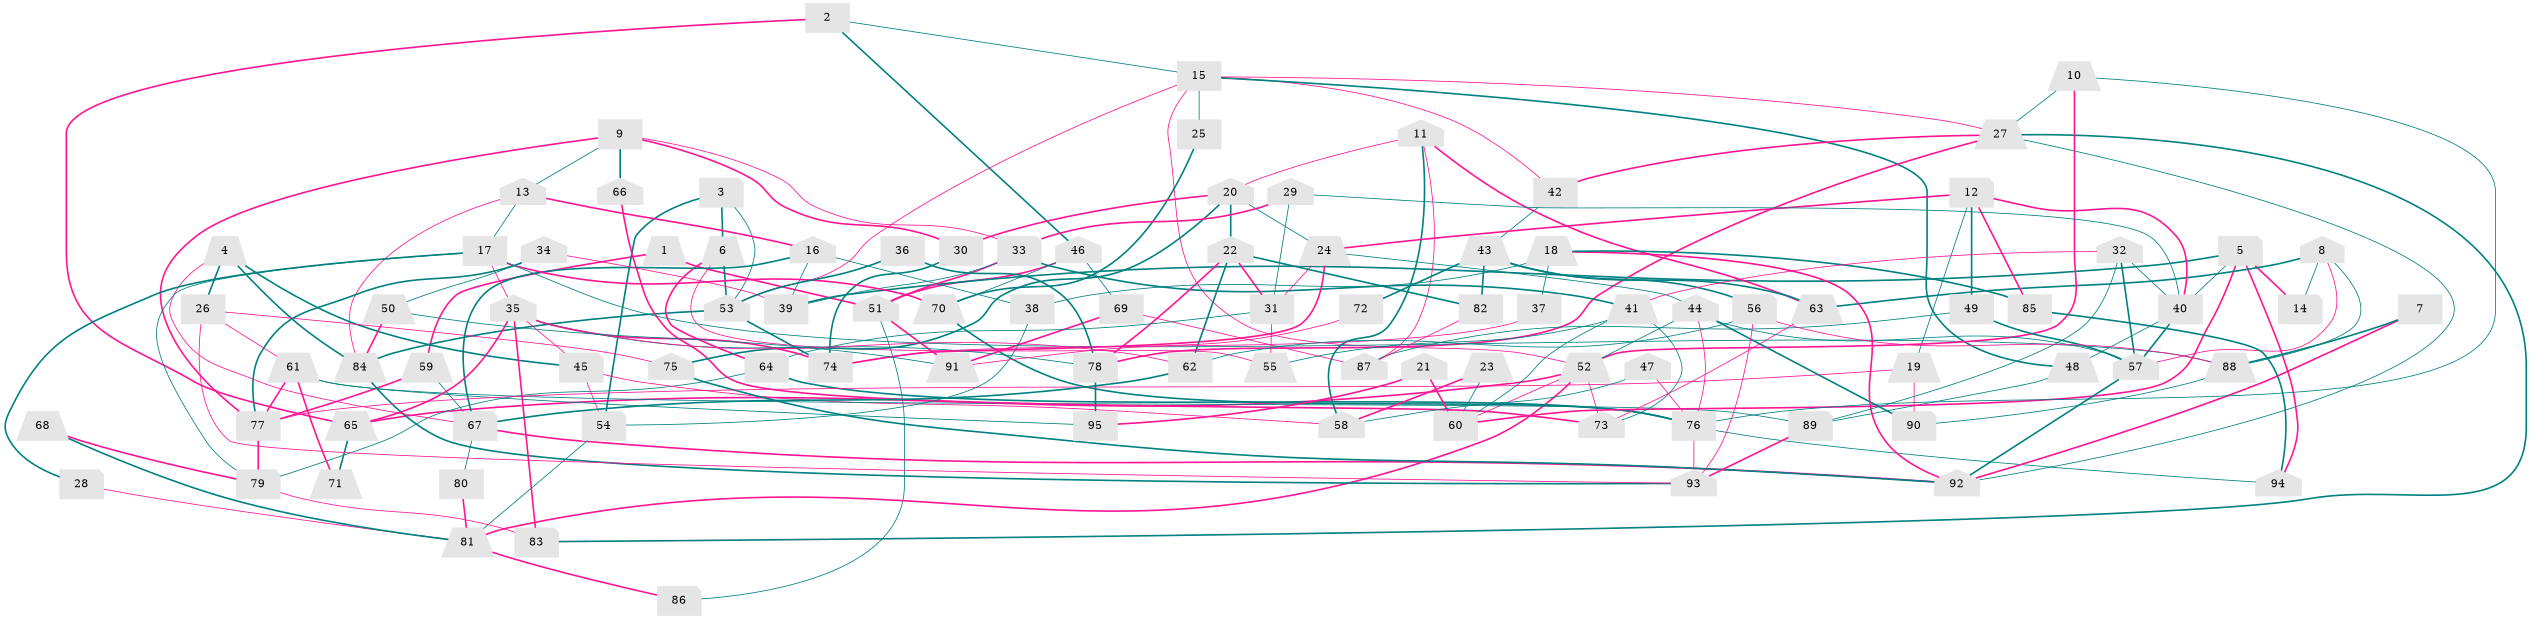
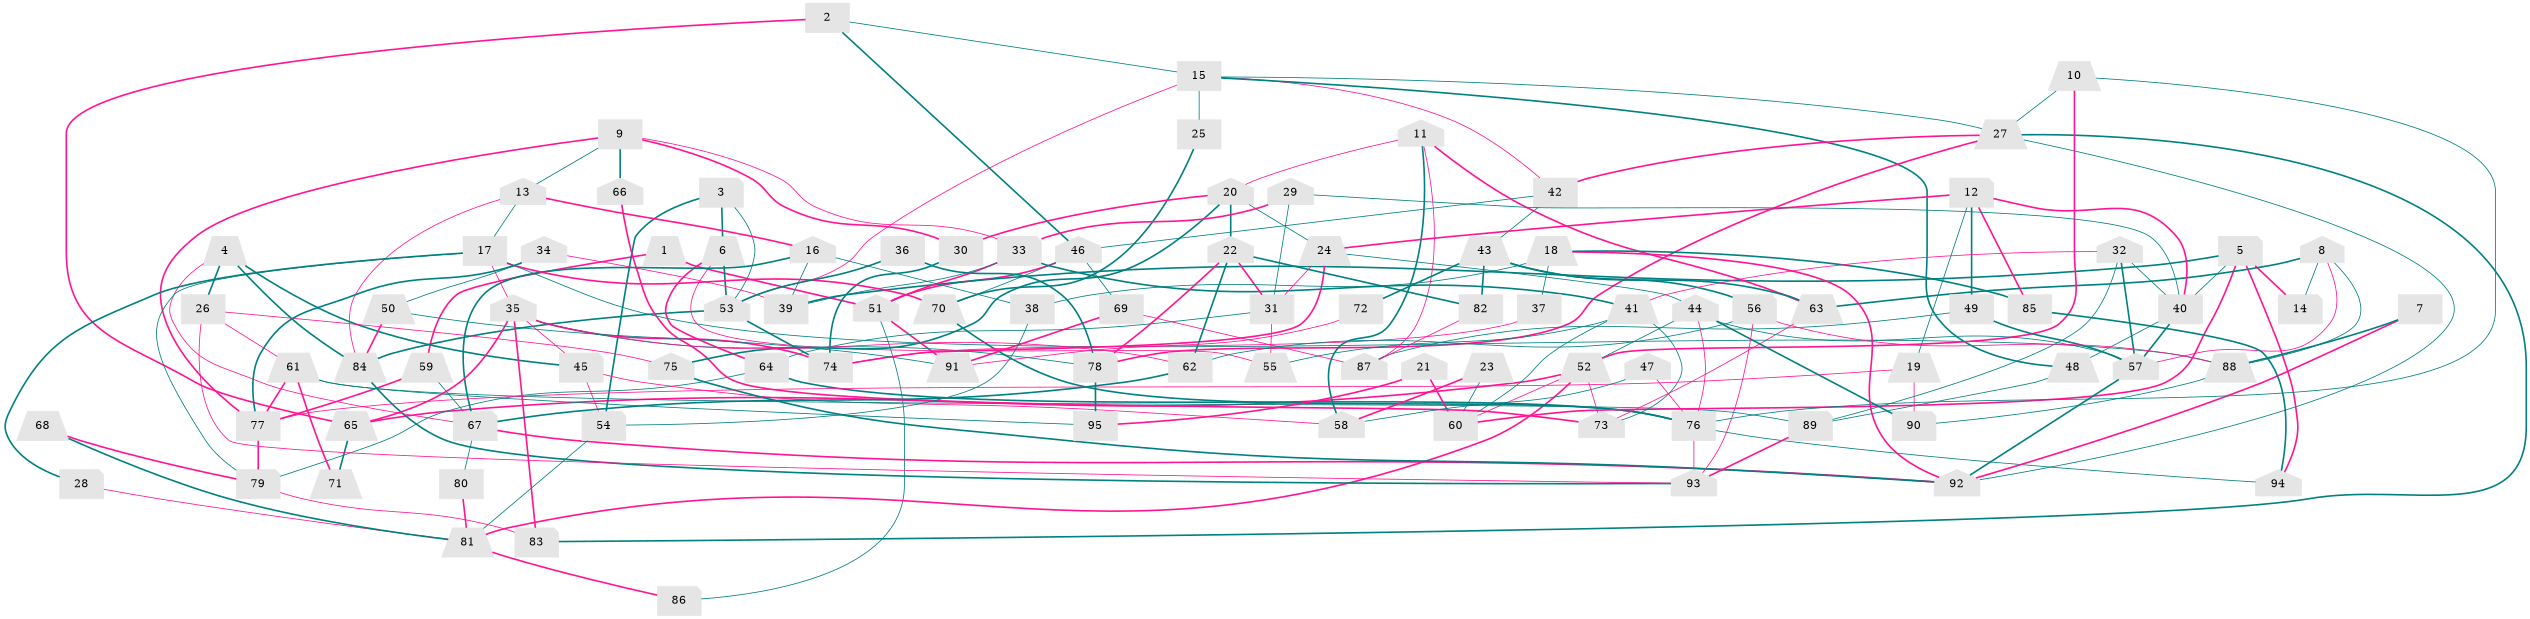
edge "15" -- "27": color deeppink -> teal
edge "42" -- "46": added
edge "15" -- "52": removed
